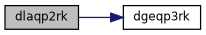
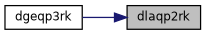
edge "dlaqp2rk" -> "dgeqp3rk": reversed
